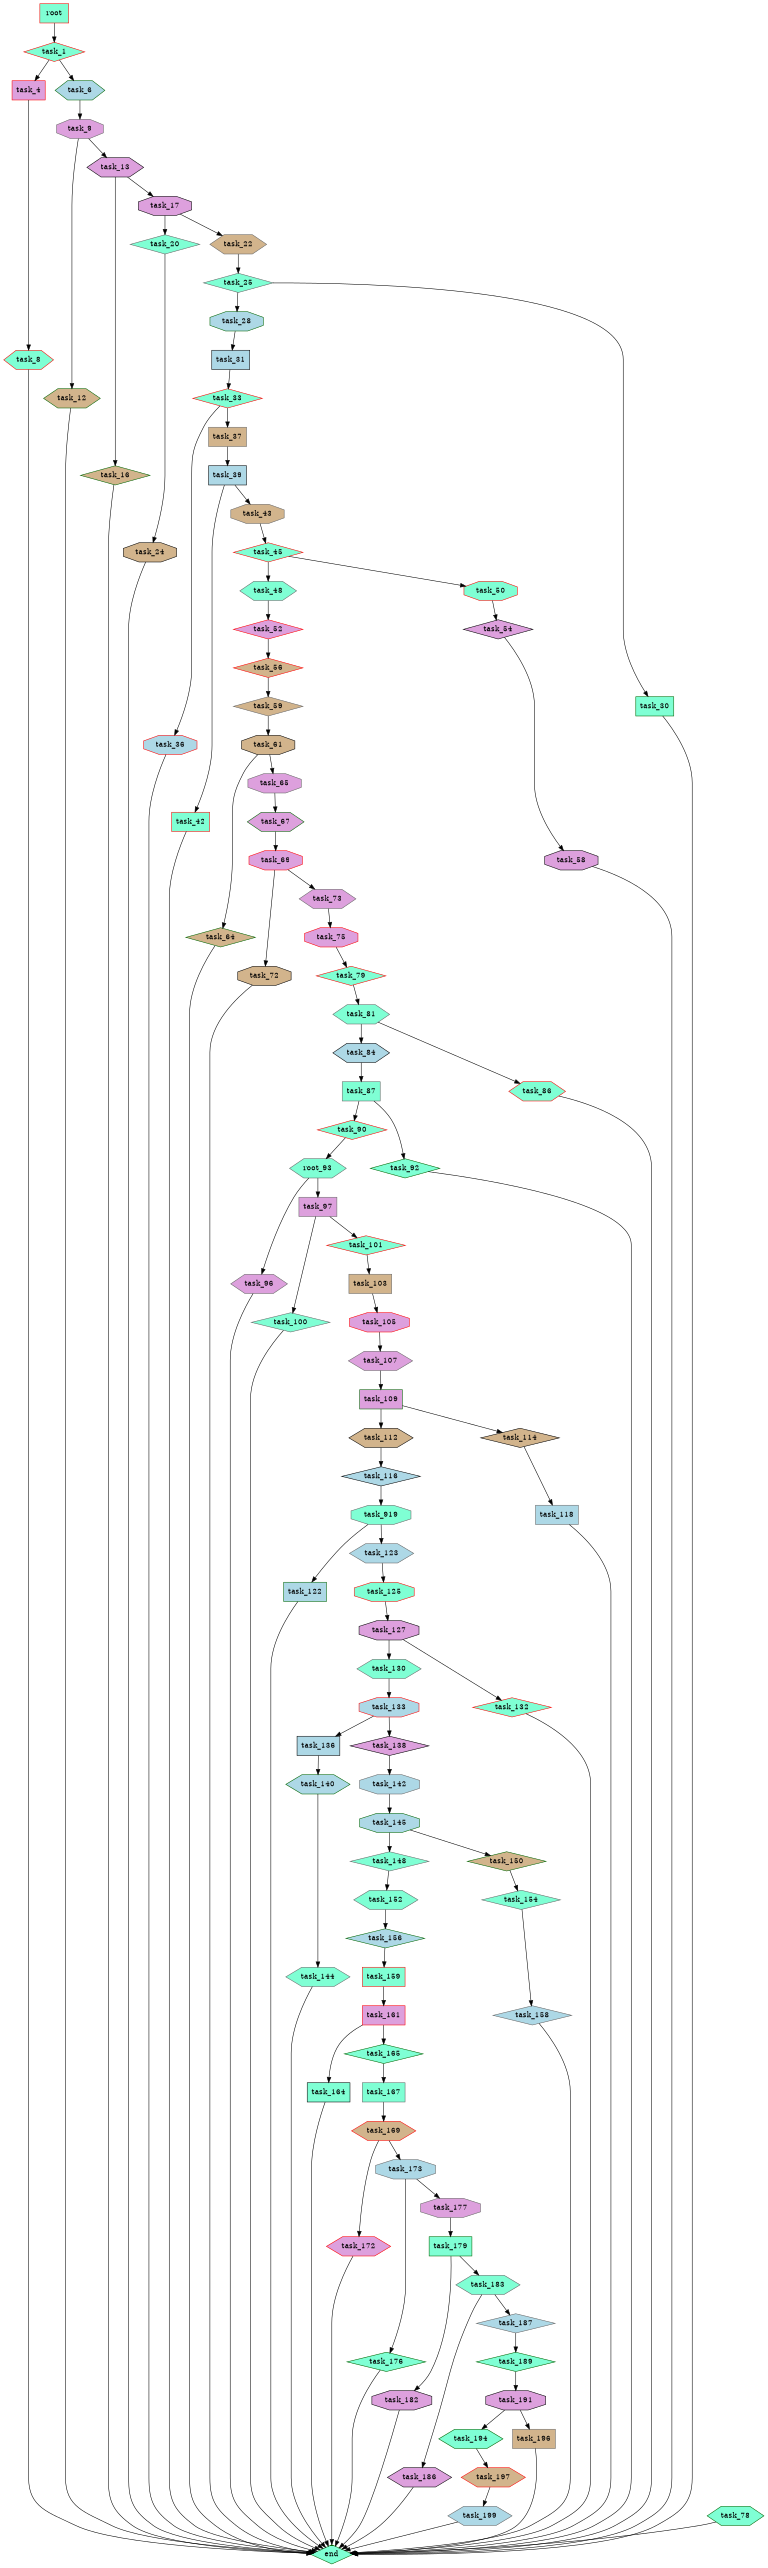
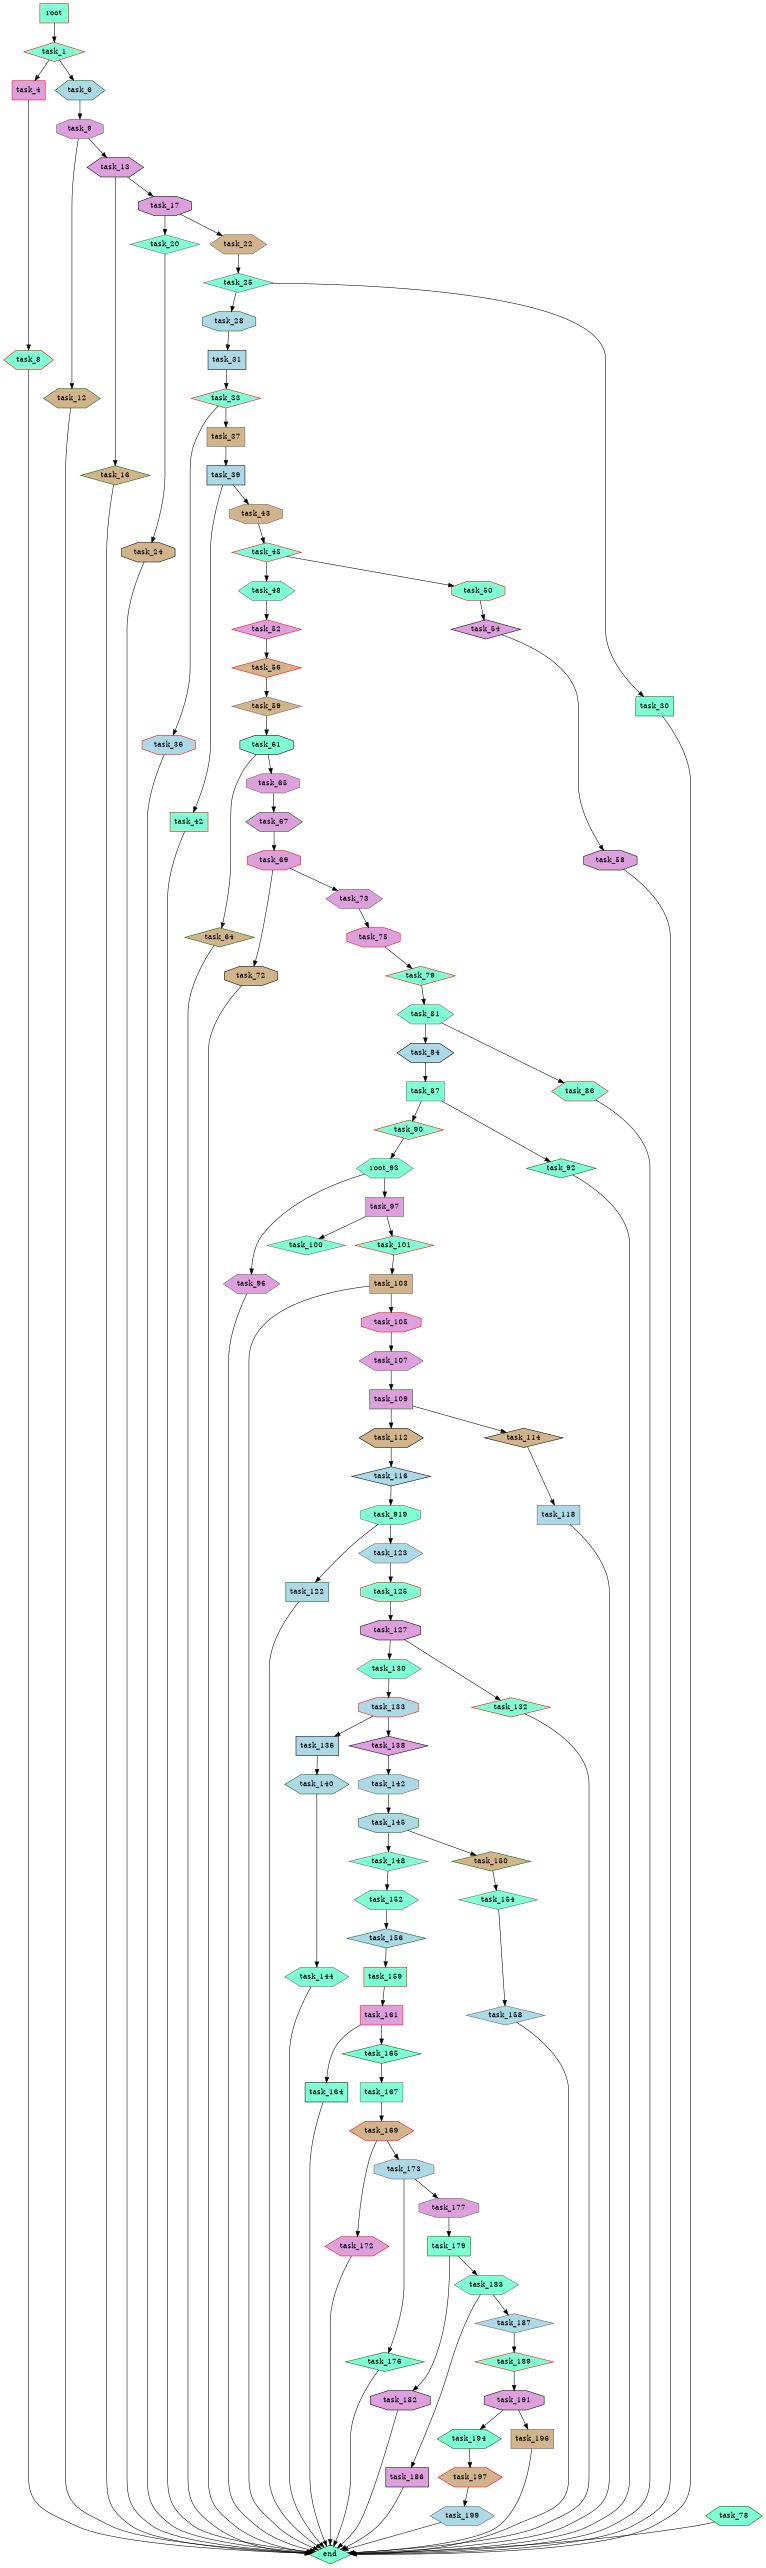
node "task_61": fillcolor tan -> aquamarine
edge "task_100" -> "end": now "task_103" -> "end"
node "task_189": color darkgreen -> red
node "task_186": shape hexagon -> box
